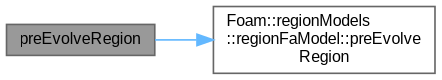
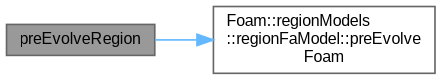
node "Foam::regionModels ::regionFaModel::preEvolve Region": label "Foam::regionModels ::regionFaModel::preEvolve Region" -> "Foam::regionModels ::regionFaModel::preEvolve Foam"
